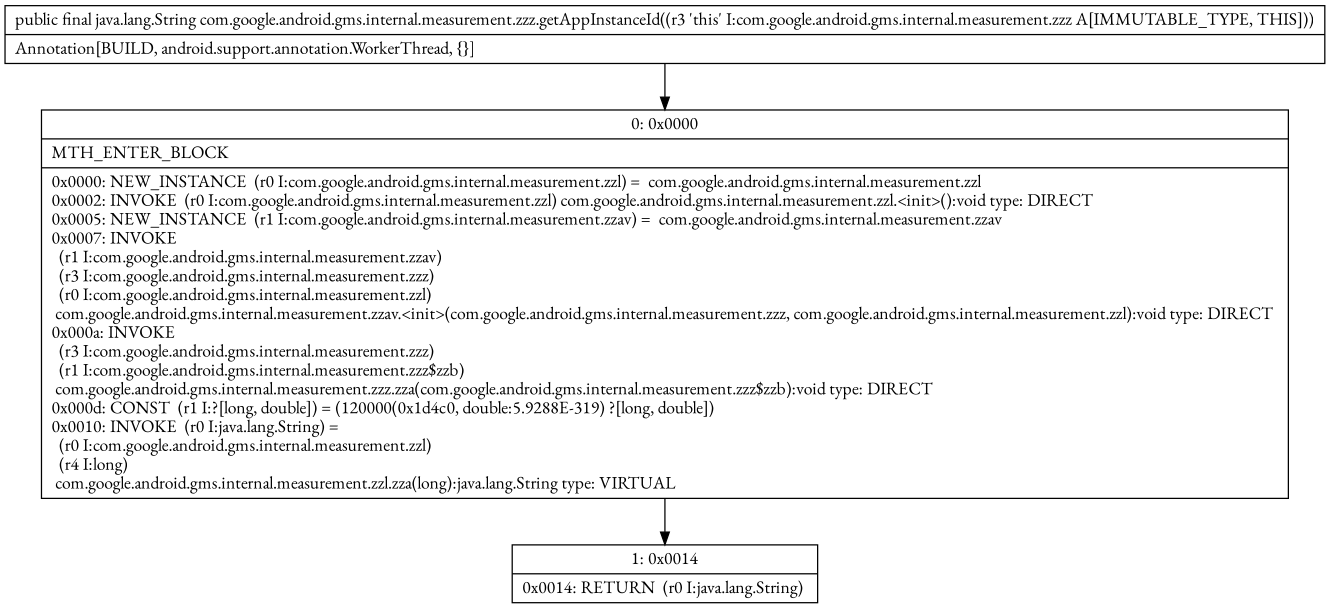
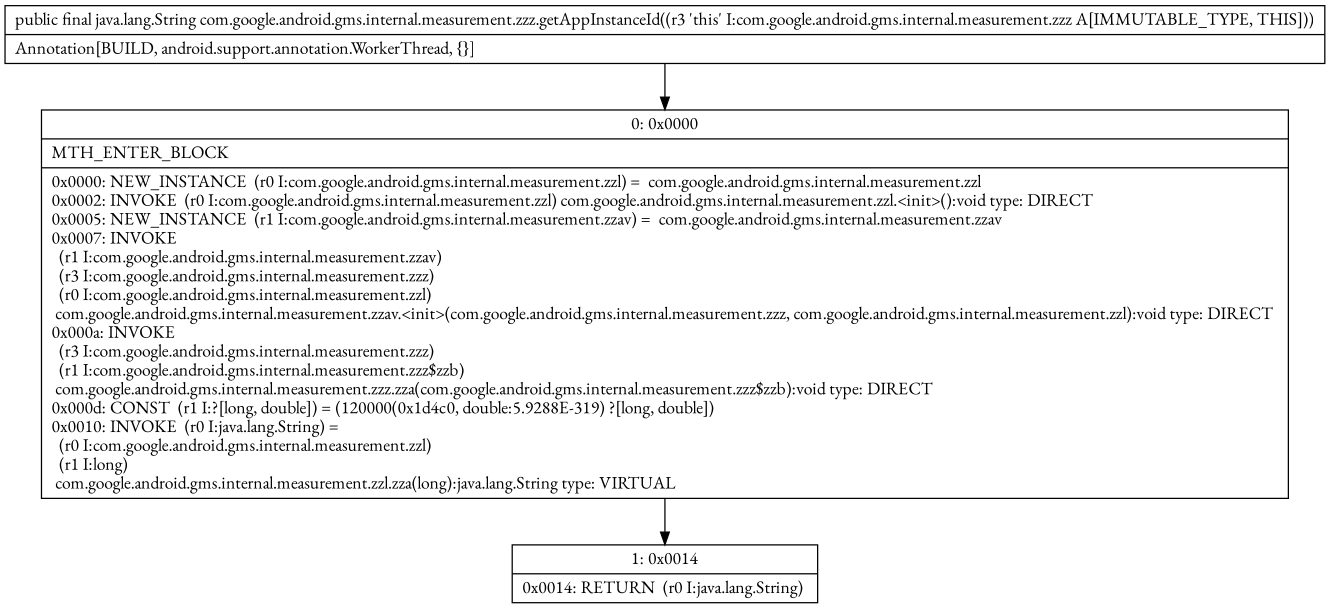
node "0: 0x0000": text "(r4 I:long)" -> "(r1 I:long)"
